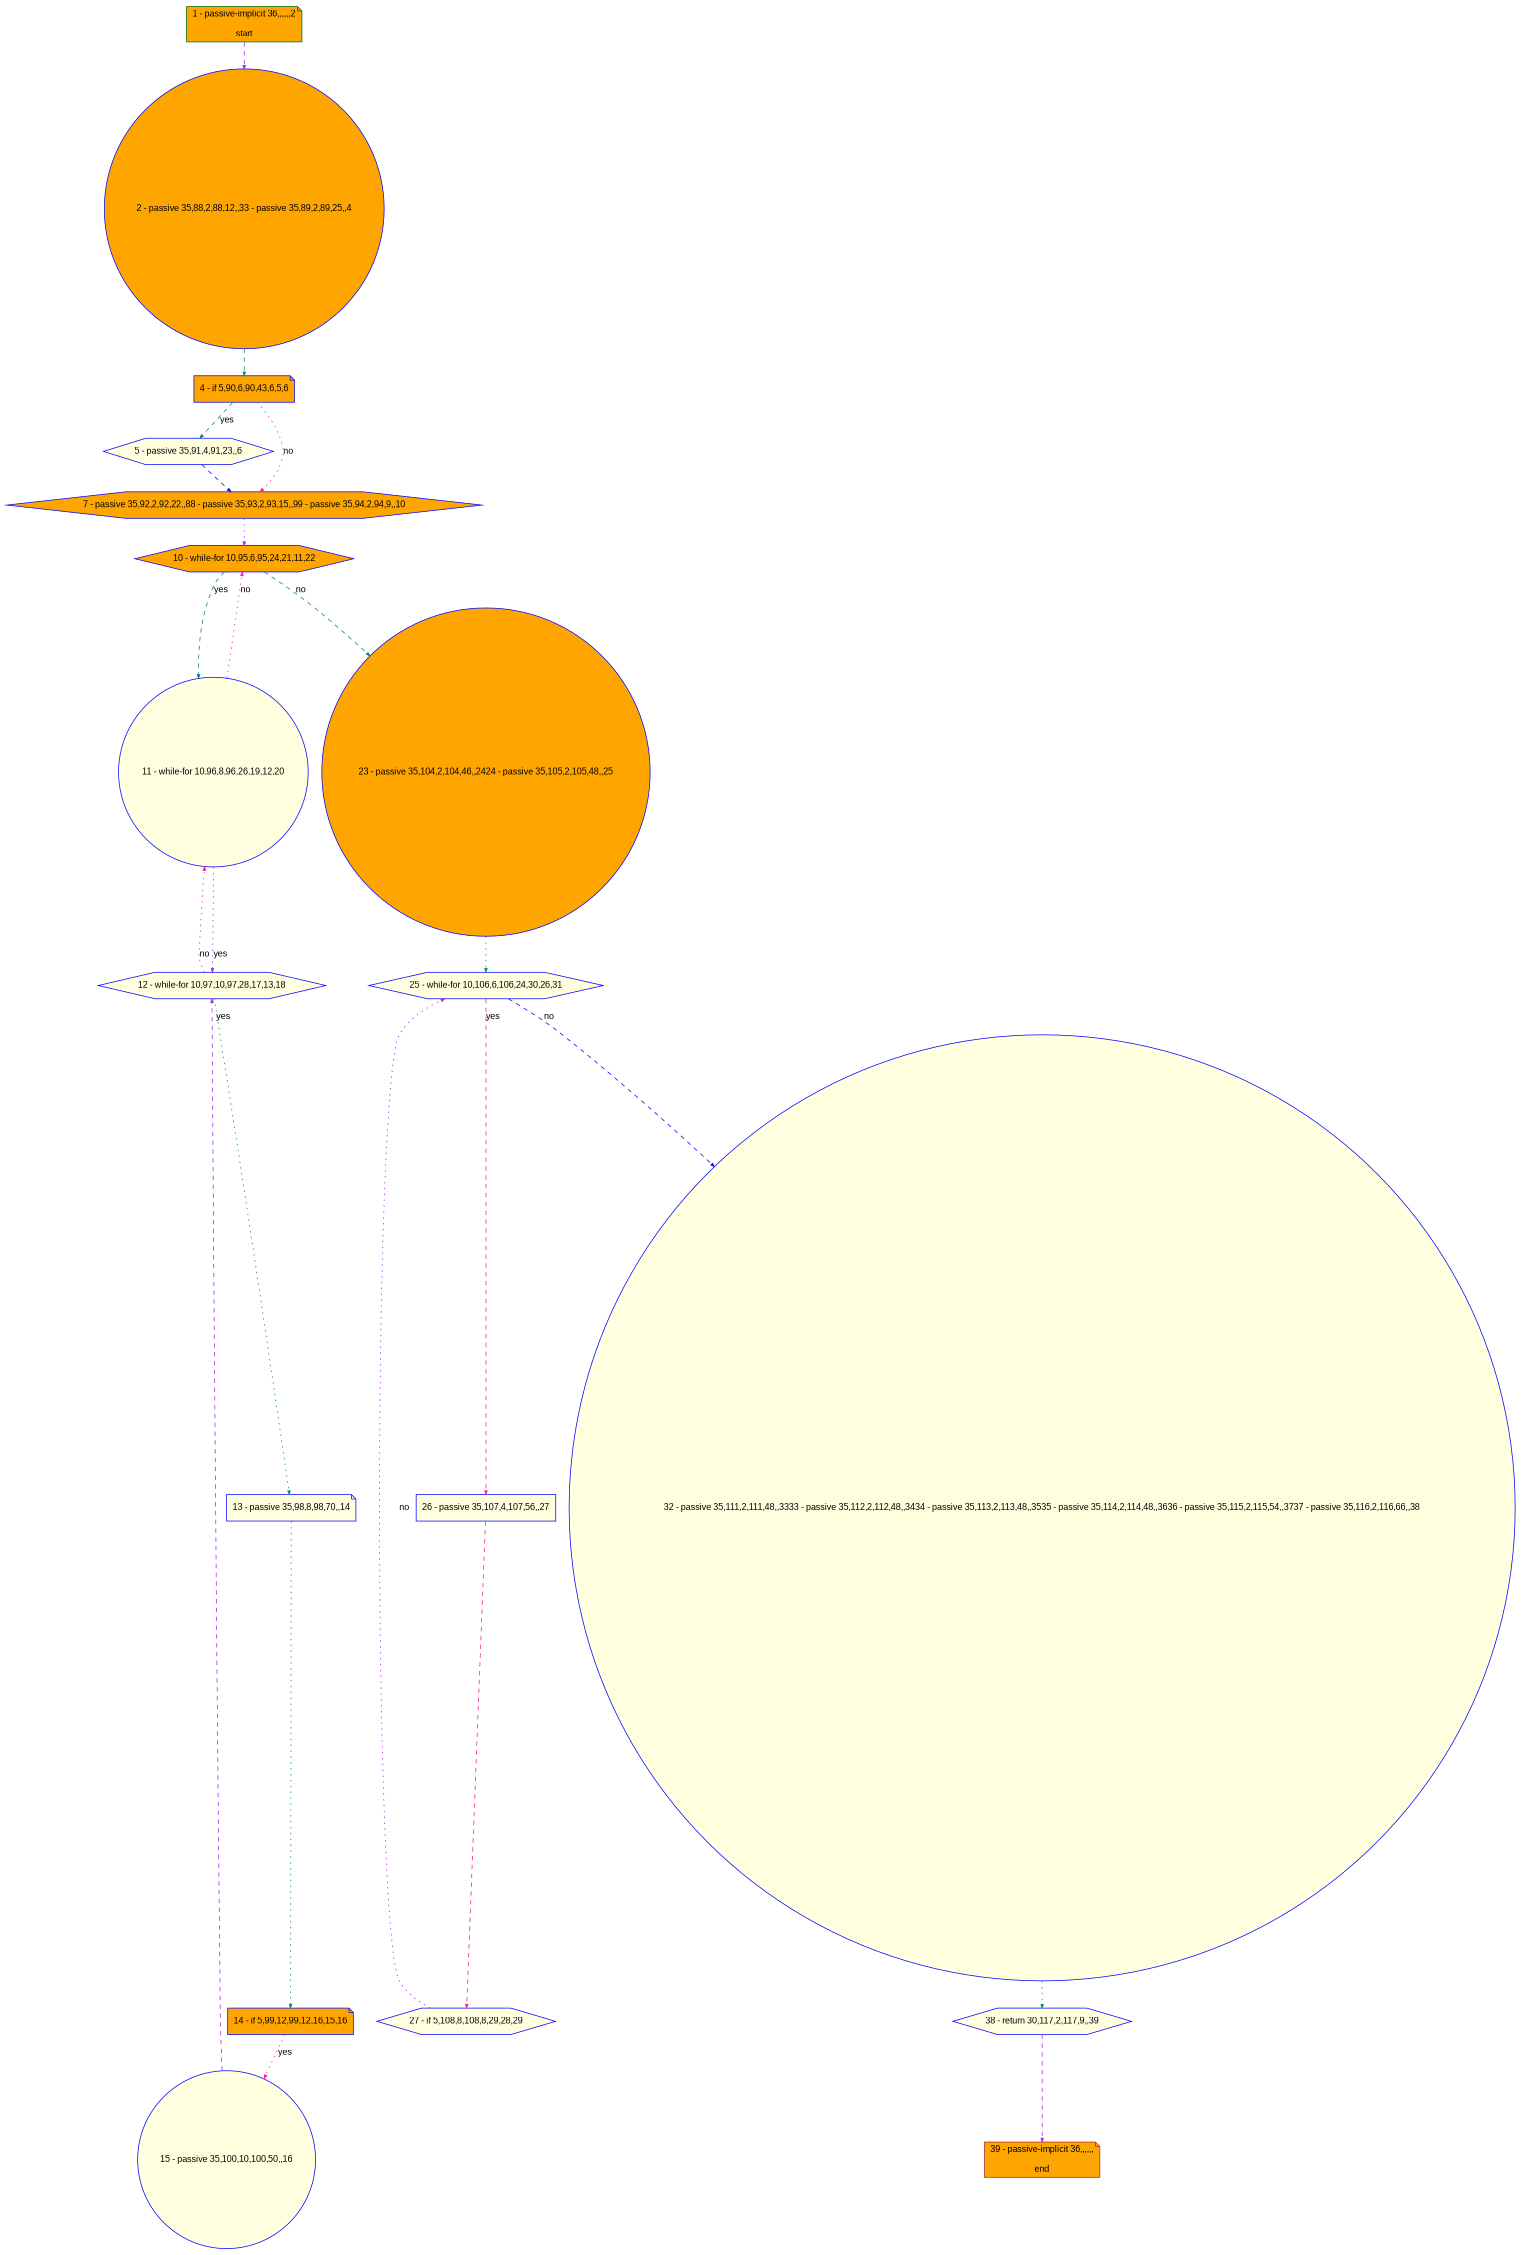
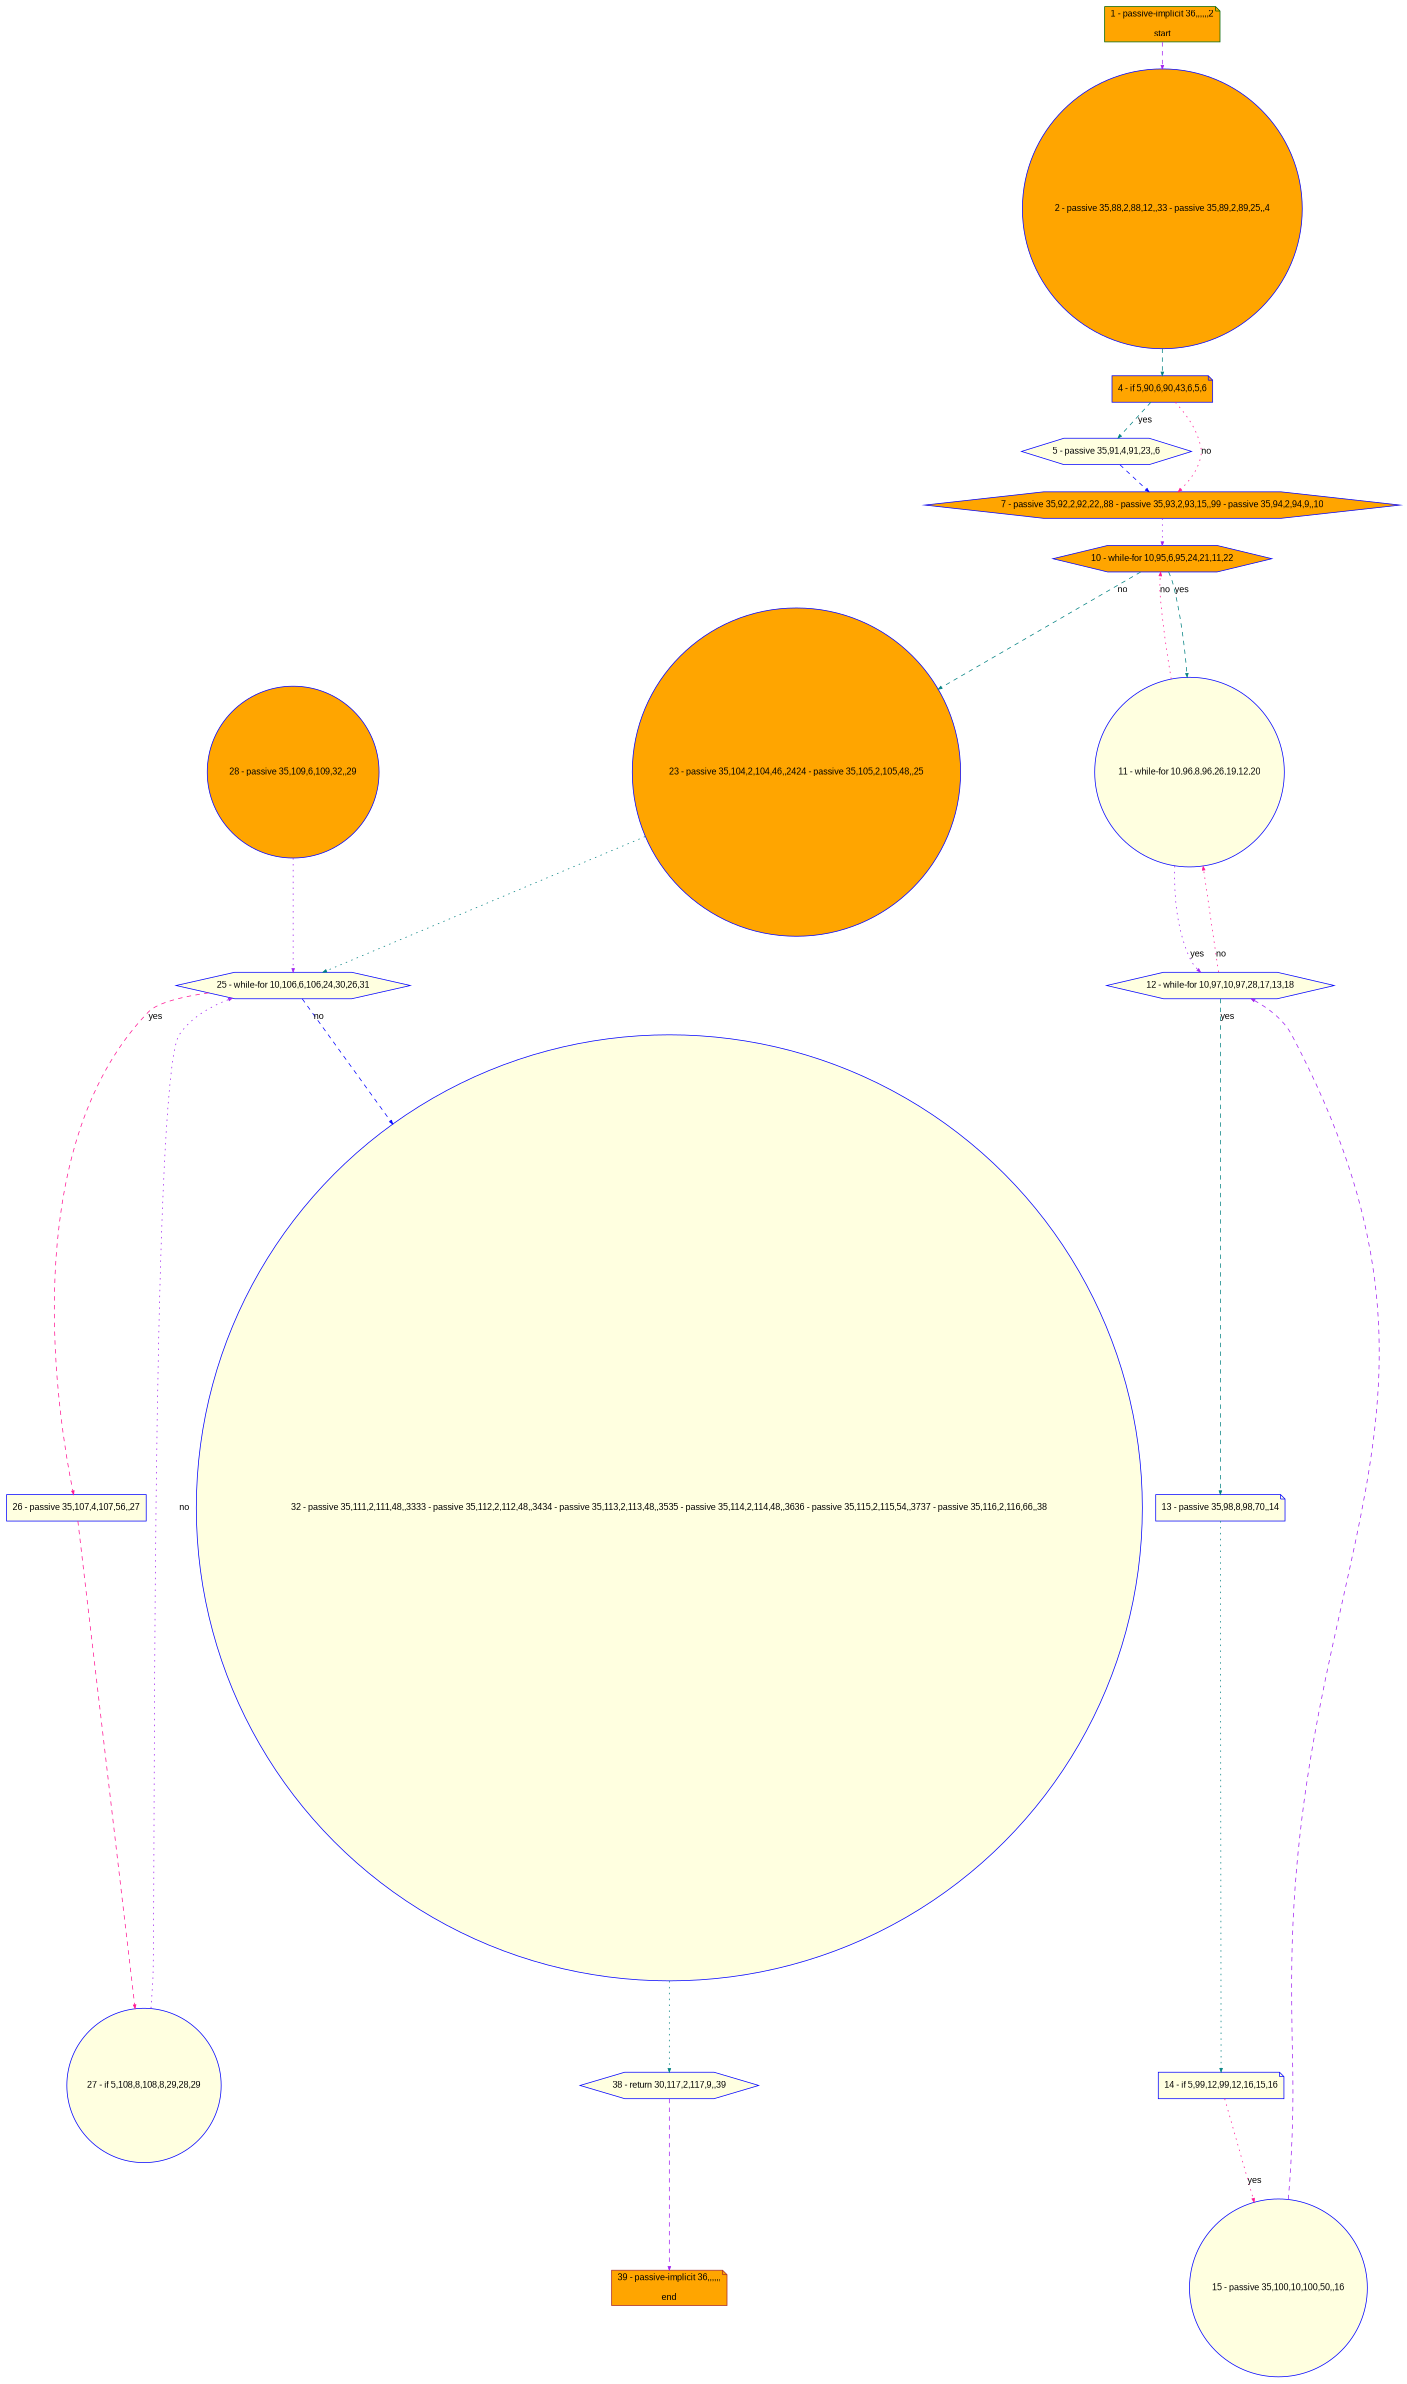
node "28 - passive 35,109,6,109,32,,29": added
edge "12 - while-for 10,97,10,97,28,17,13,18" -> "13 - passive 35,98,8,98,70,,14": style dotted -> dashed
node "14 - if 5,99,12,99,12,16,15,16": fillcolor orange -> lightyellow
node "27 - if 5,108,8,108,8,29,28,29": shape hexagon -> circle
